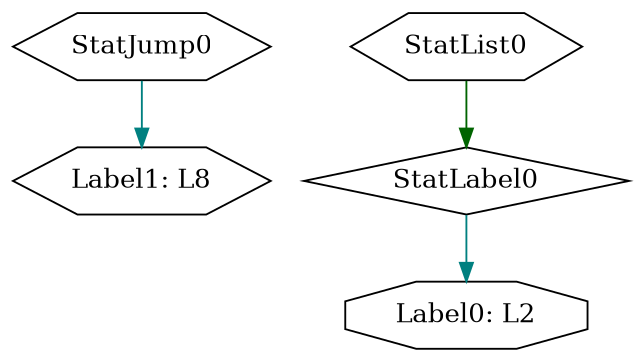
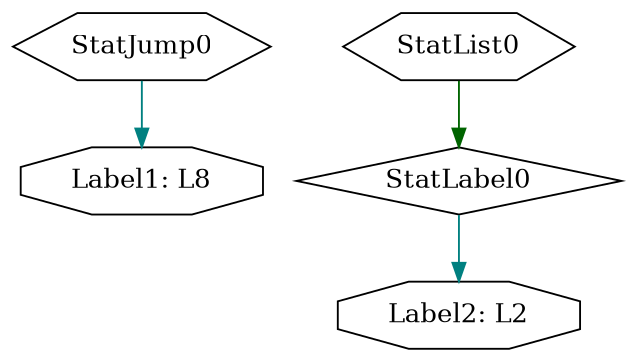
node "Label1: L8": shape hexagon -> octagon
node "Label0: L2": label "Label0: L2" -> "Label2: L2"
